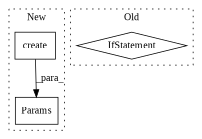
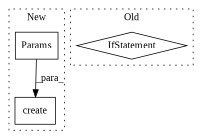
edge "create" -> "Params": reversed
